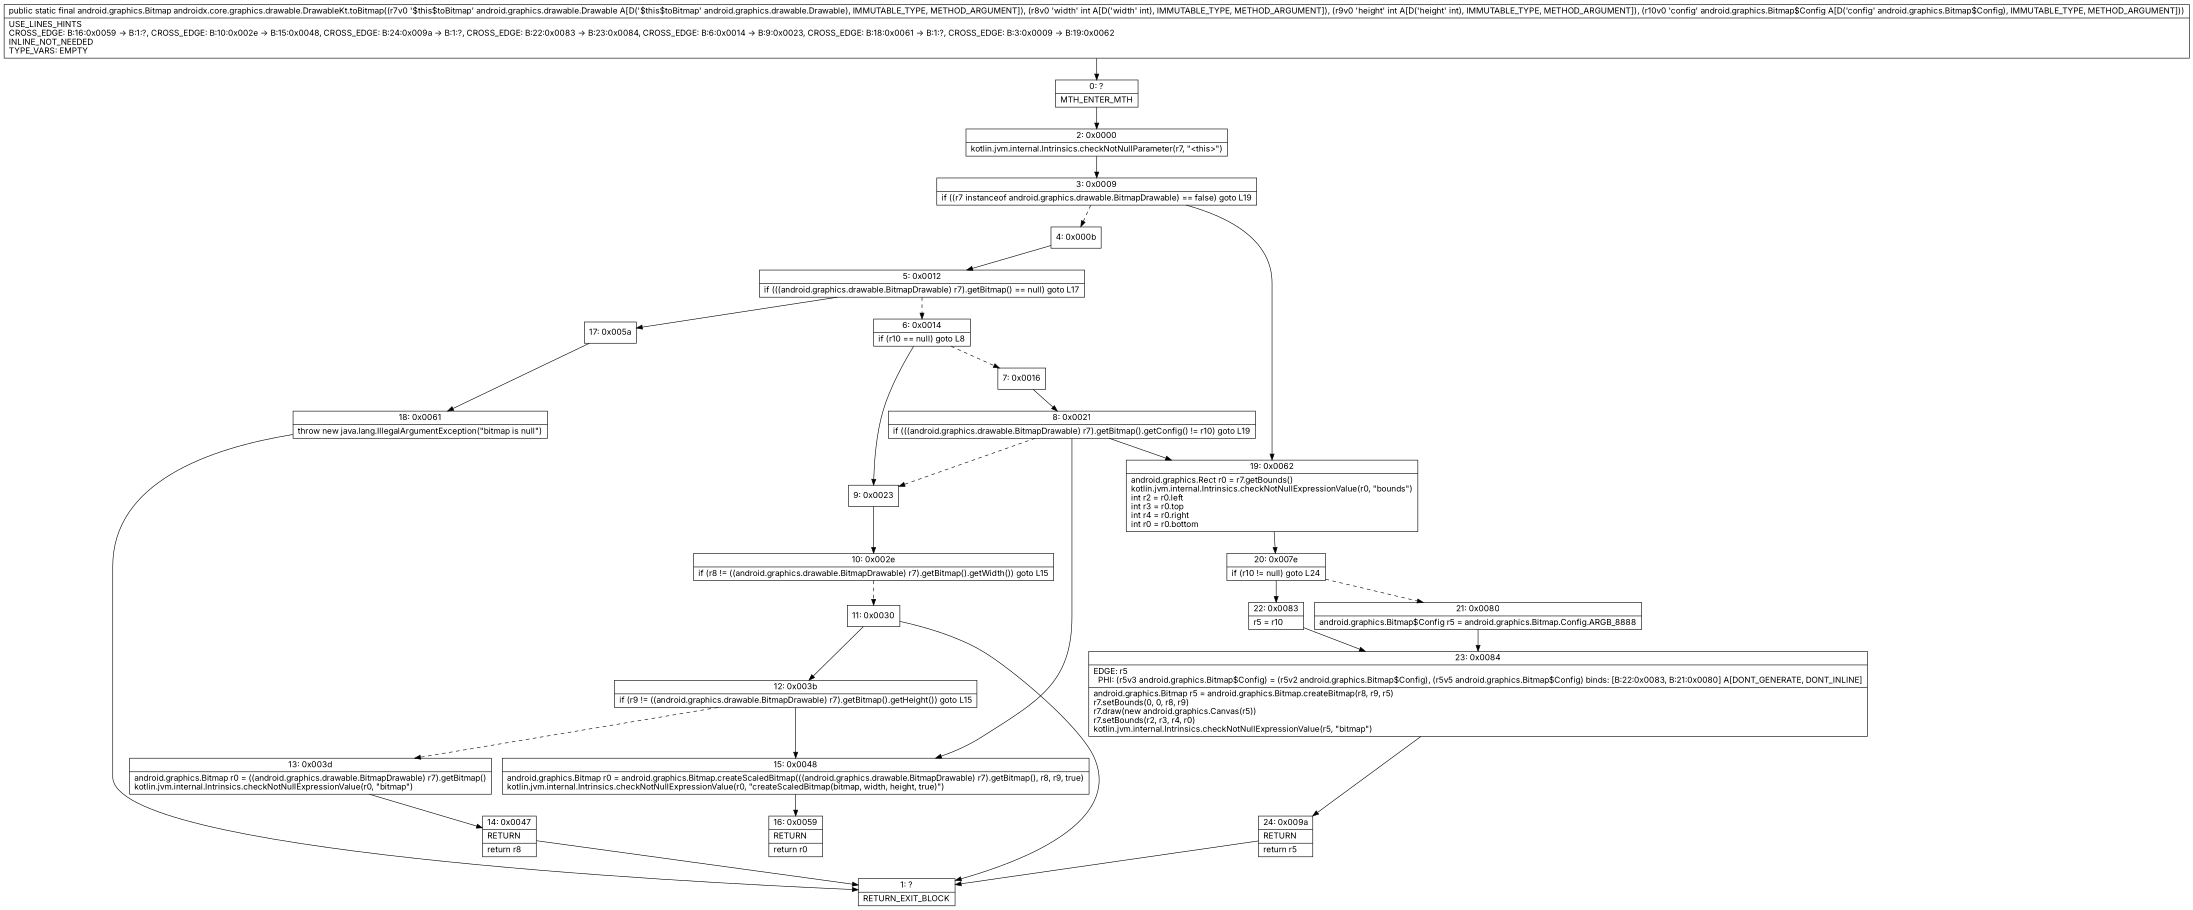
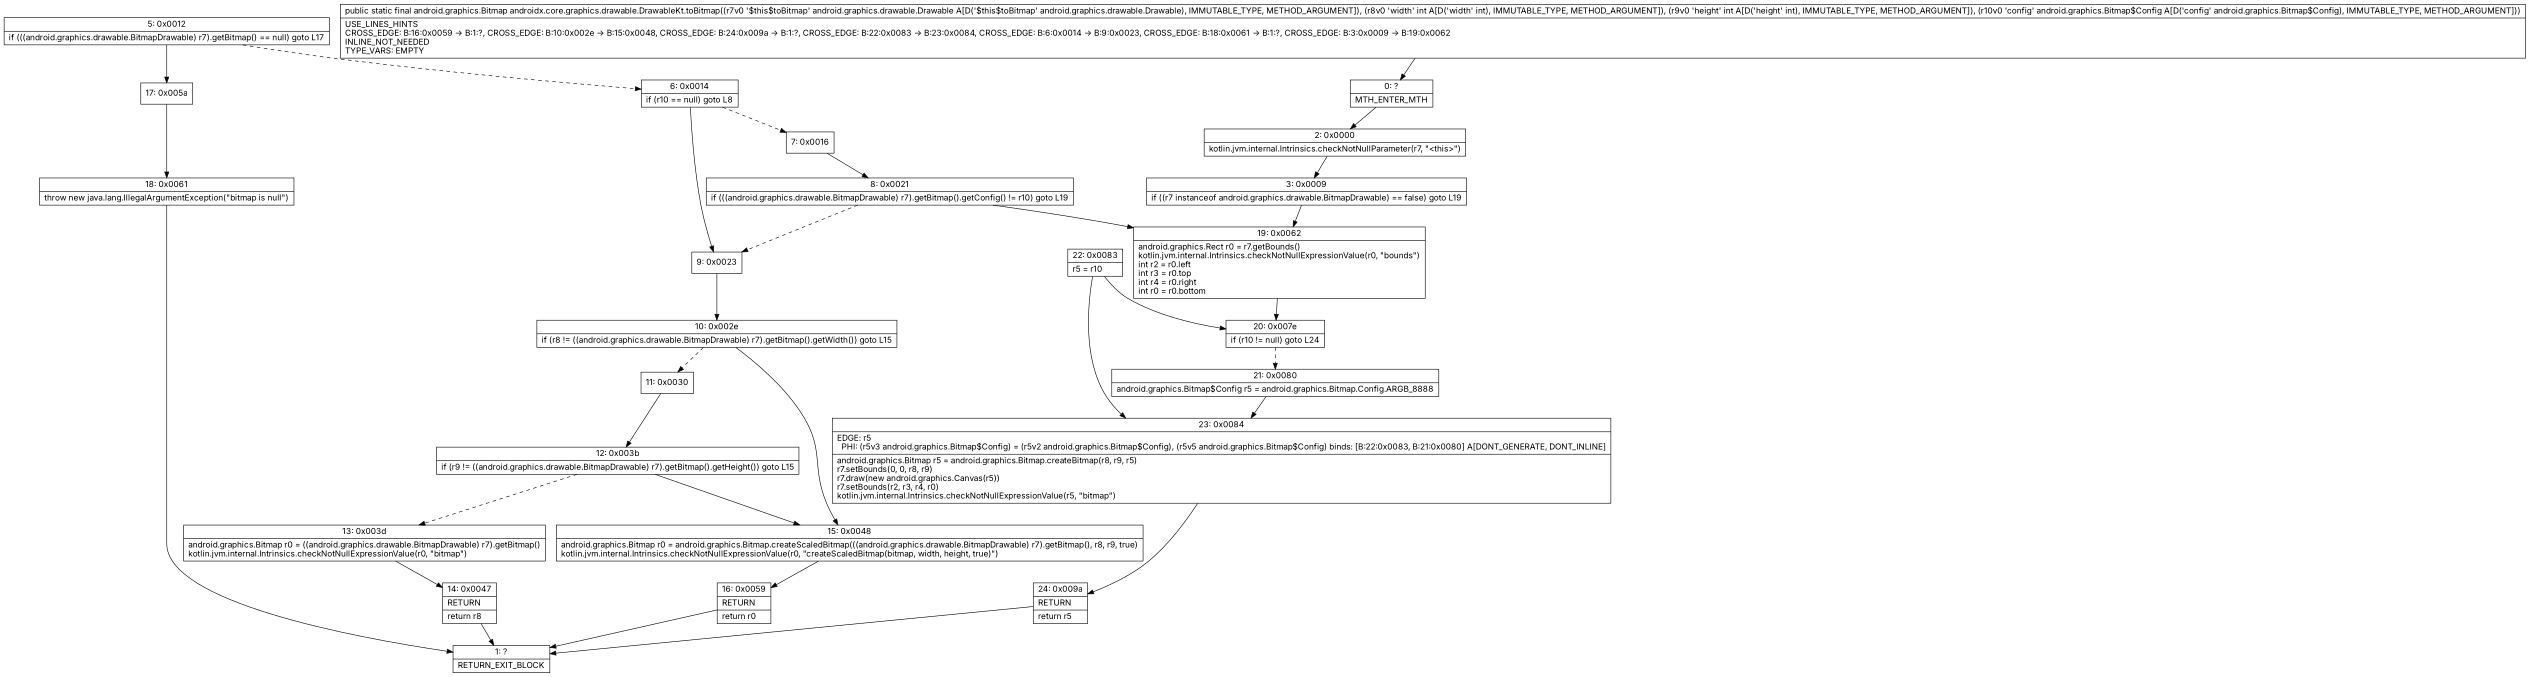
node "4: 0x000b": removed
edge "20: 0x007e" -> "22: 0x0083": reversed
edge "8: 0x0021" -> "15: 0x0048": now "10: 0x002e" -> "15: 0x0048"
edge "11: 0x0030" -> "1: ?": now "16: 0x0059" -> "1: ?"
